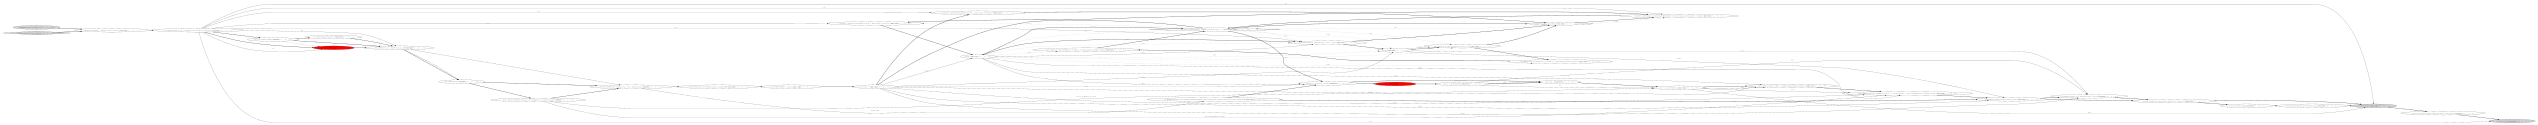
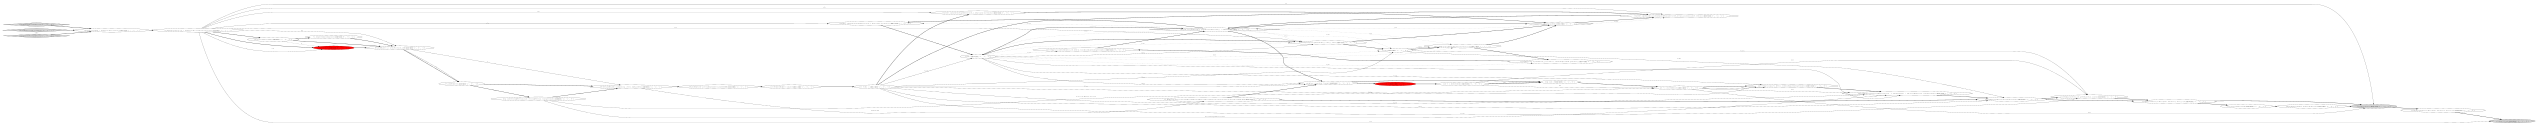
node "testNumberOfFilesAndSizes['0', '1', '0']": shape ellipse -> diamond
node "testNumberOfFilesAndSizes['1', '0', '0']": added
